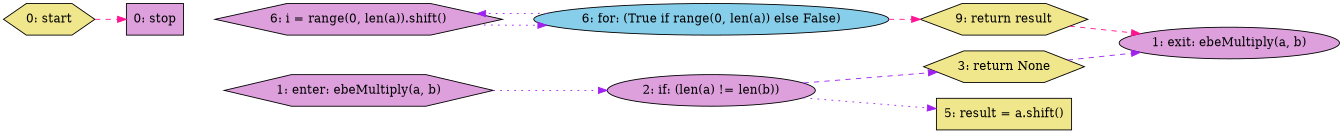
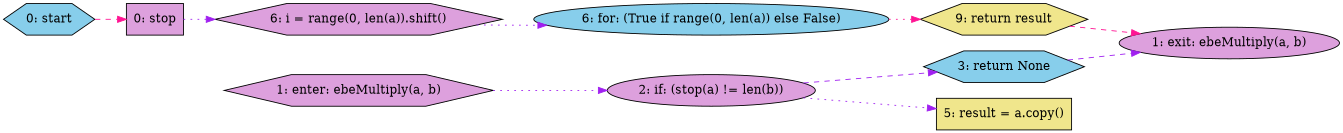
edge "6: for: (True if range(0, len(a)) else False)" -> "6: i = range(0, len(a)).shift()": now "0: stop" -> "6: i = range(0, len(a)).shift()"
node "0: start": fillcolor khaki -> skyblue
edge "6: for: (True if range(0, len(a)) else False)" -> "9: return result": style dashed -> dotted
node "3: return None": fillcolor khaki -> skyblue
node "2: if: (len(a) != len(b))": label "2: if: (len(a) != len(b))" -> "2: if: (stop(a) != len(b))"
node "5: result = a.shift()": label "5: result = a.shift()" -> "5: result = a.copy()"
